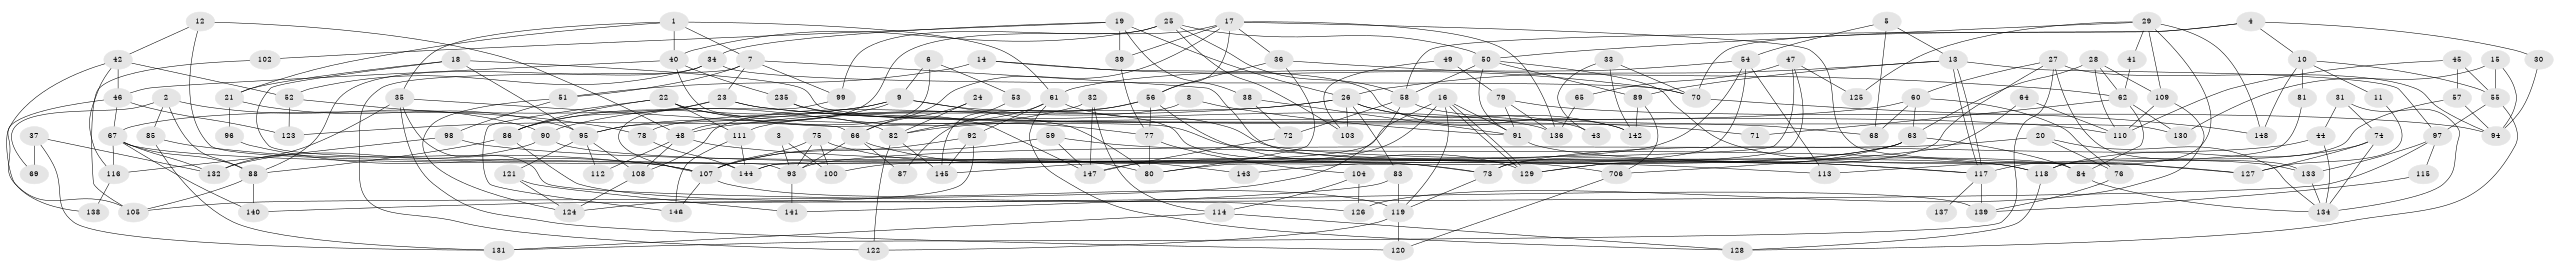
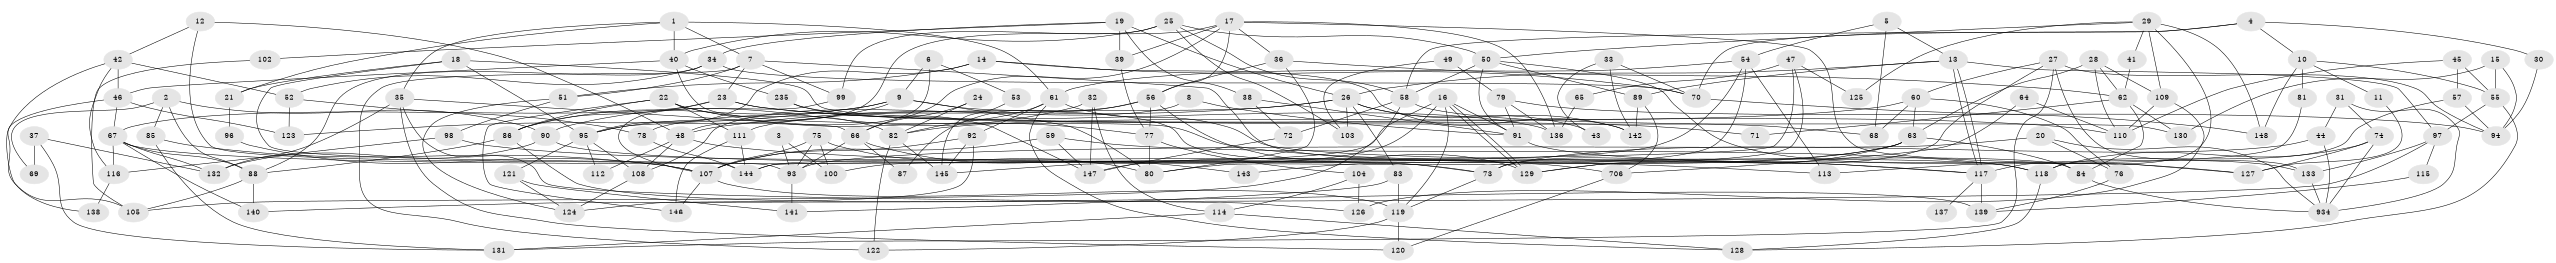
edge "21" -- "95": now "14" -- "95"
node "134": label "134" -> "934"
